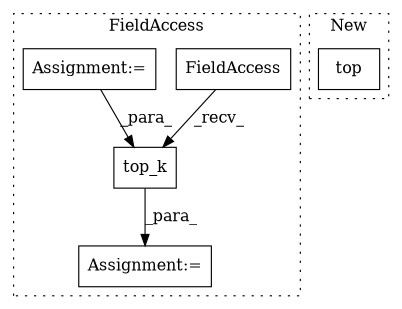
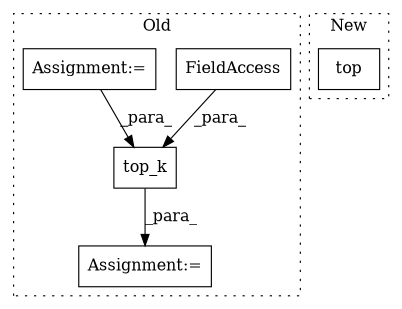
cluster "FieldAccess": label "FieldAccess" -> "Old"
edge "FieldAccess" -> "top_k": label "_recv_" -> "_para_"
